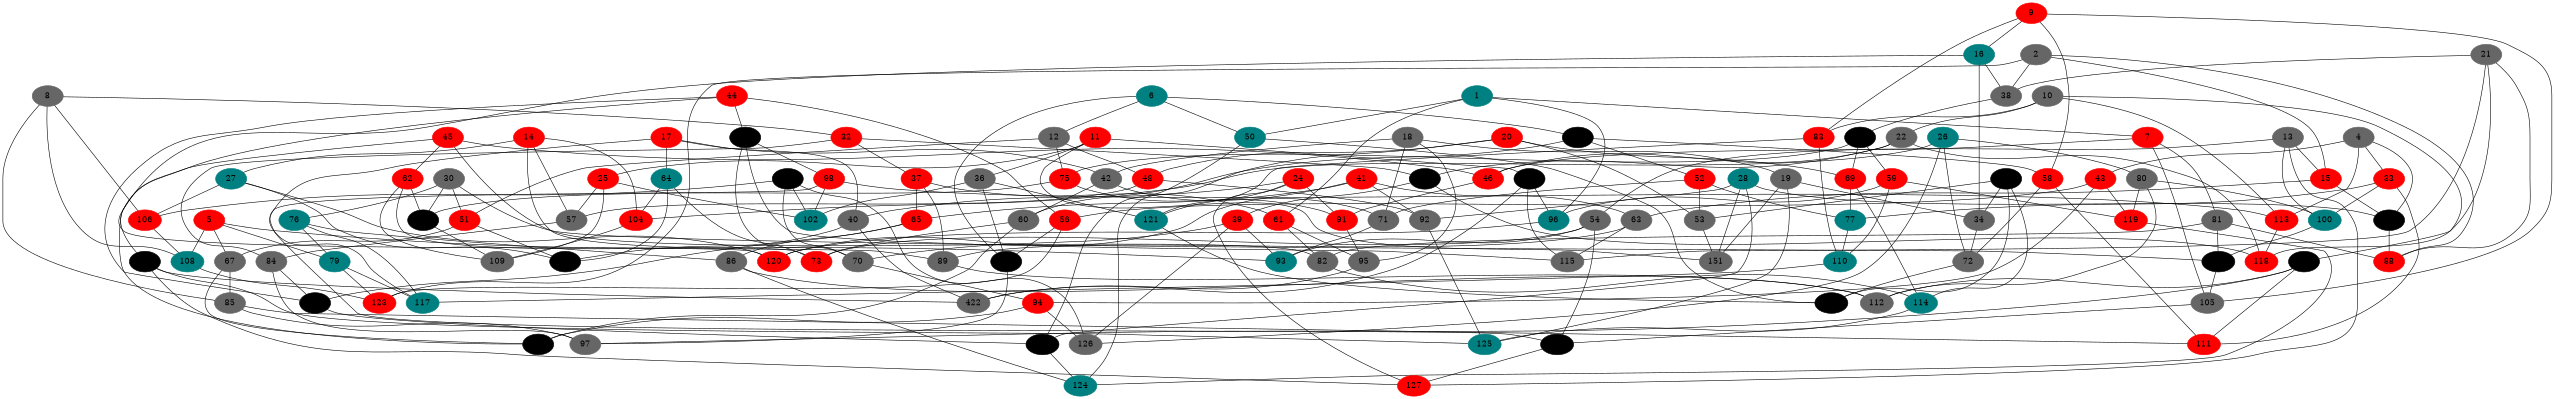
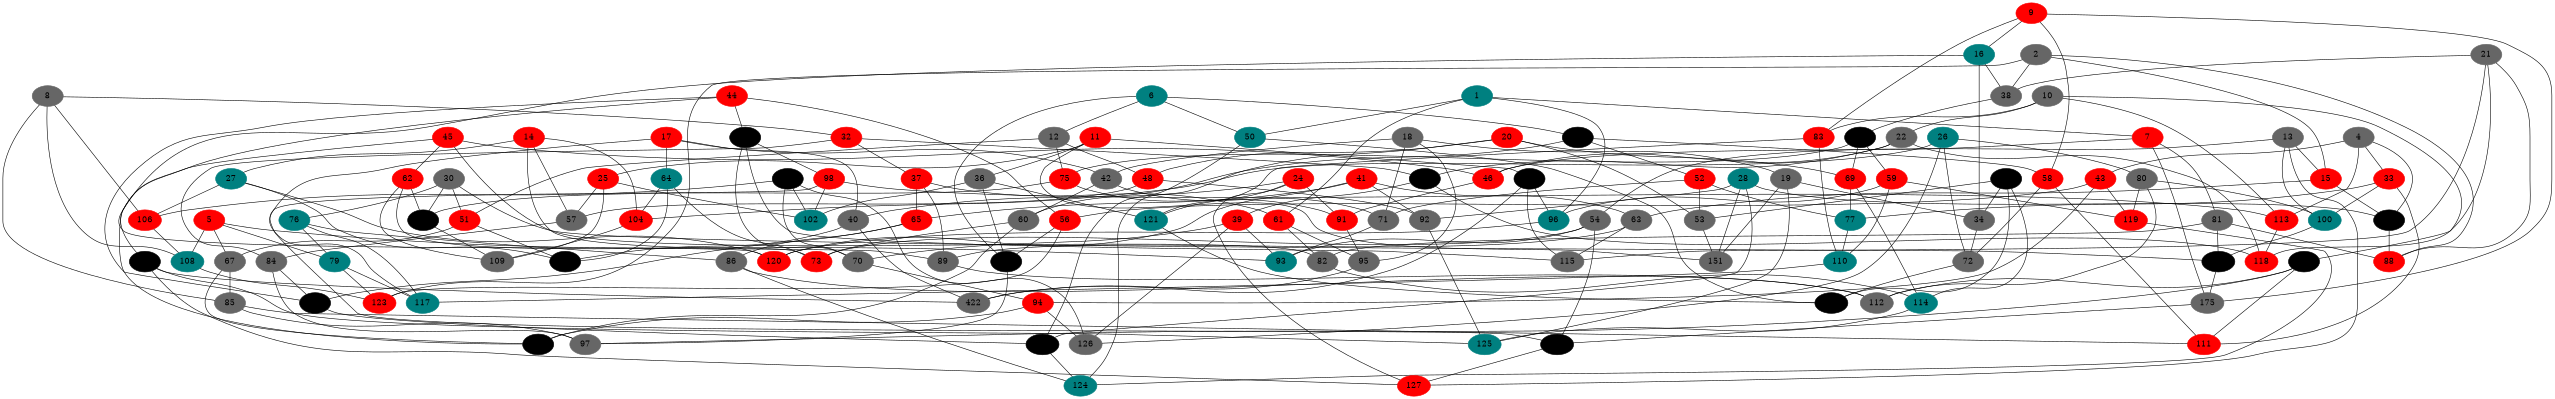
node "105": label "105" -> "175"
